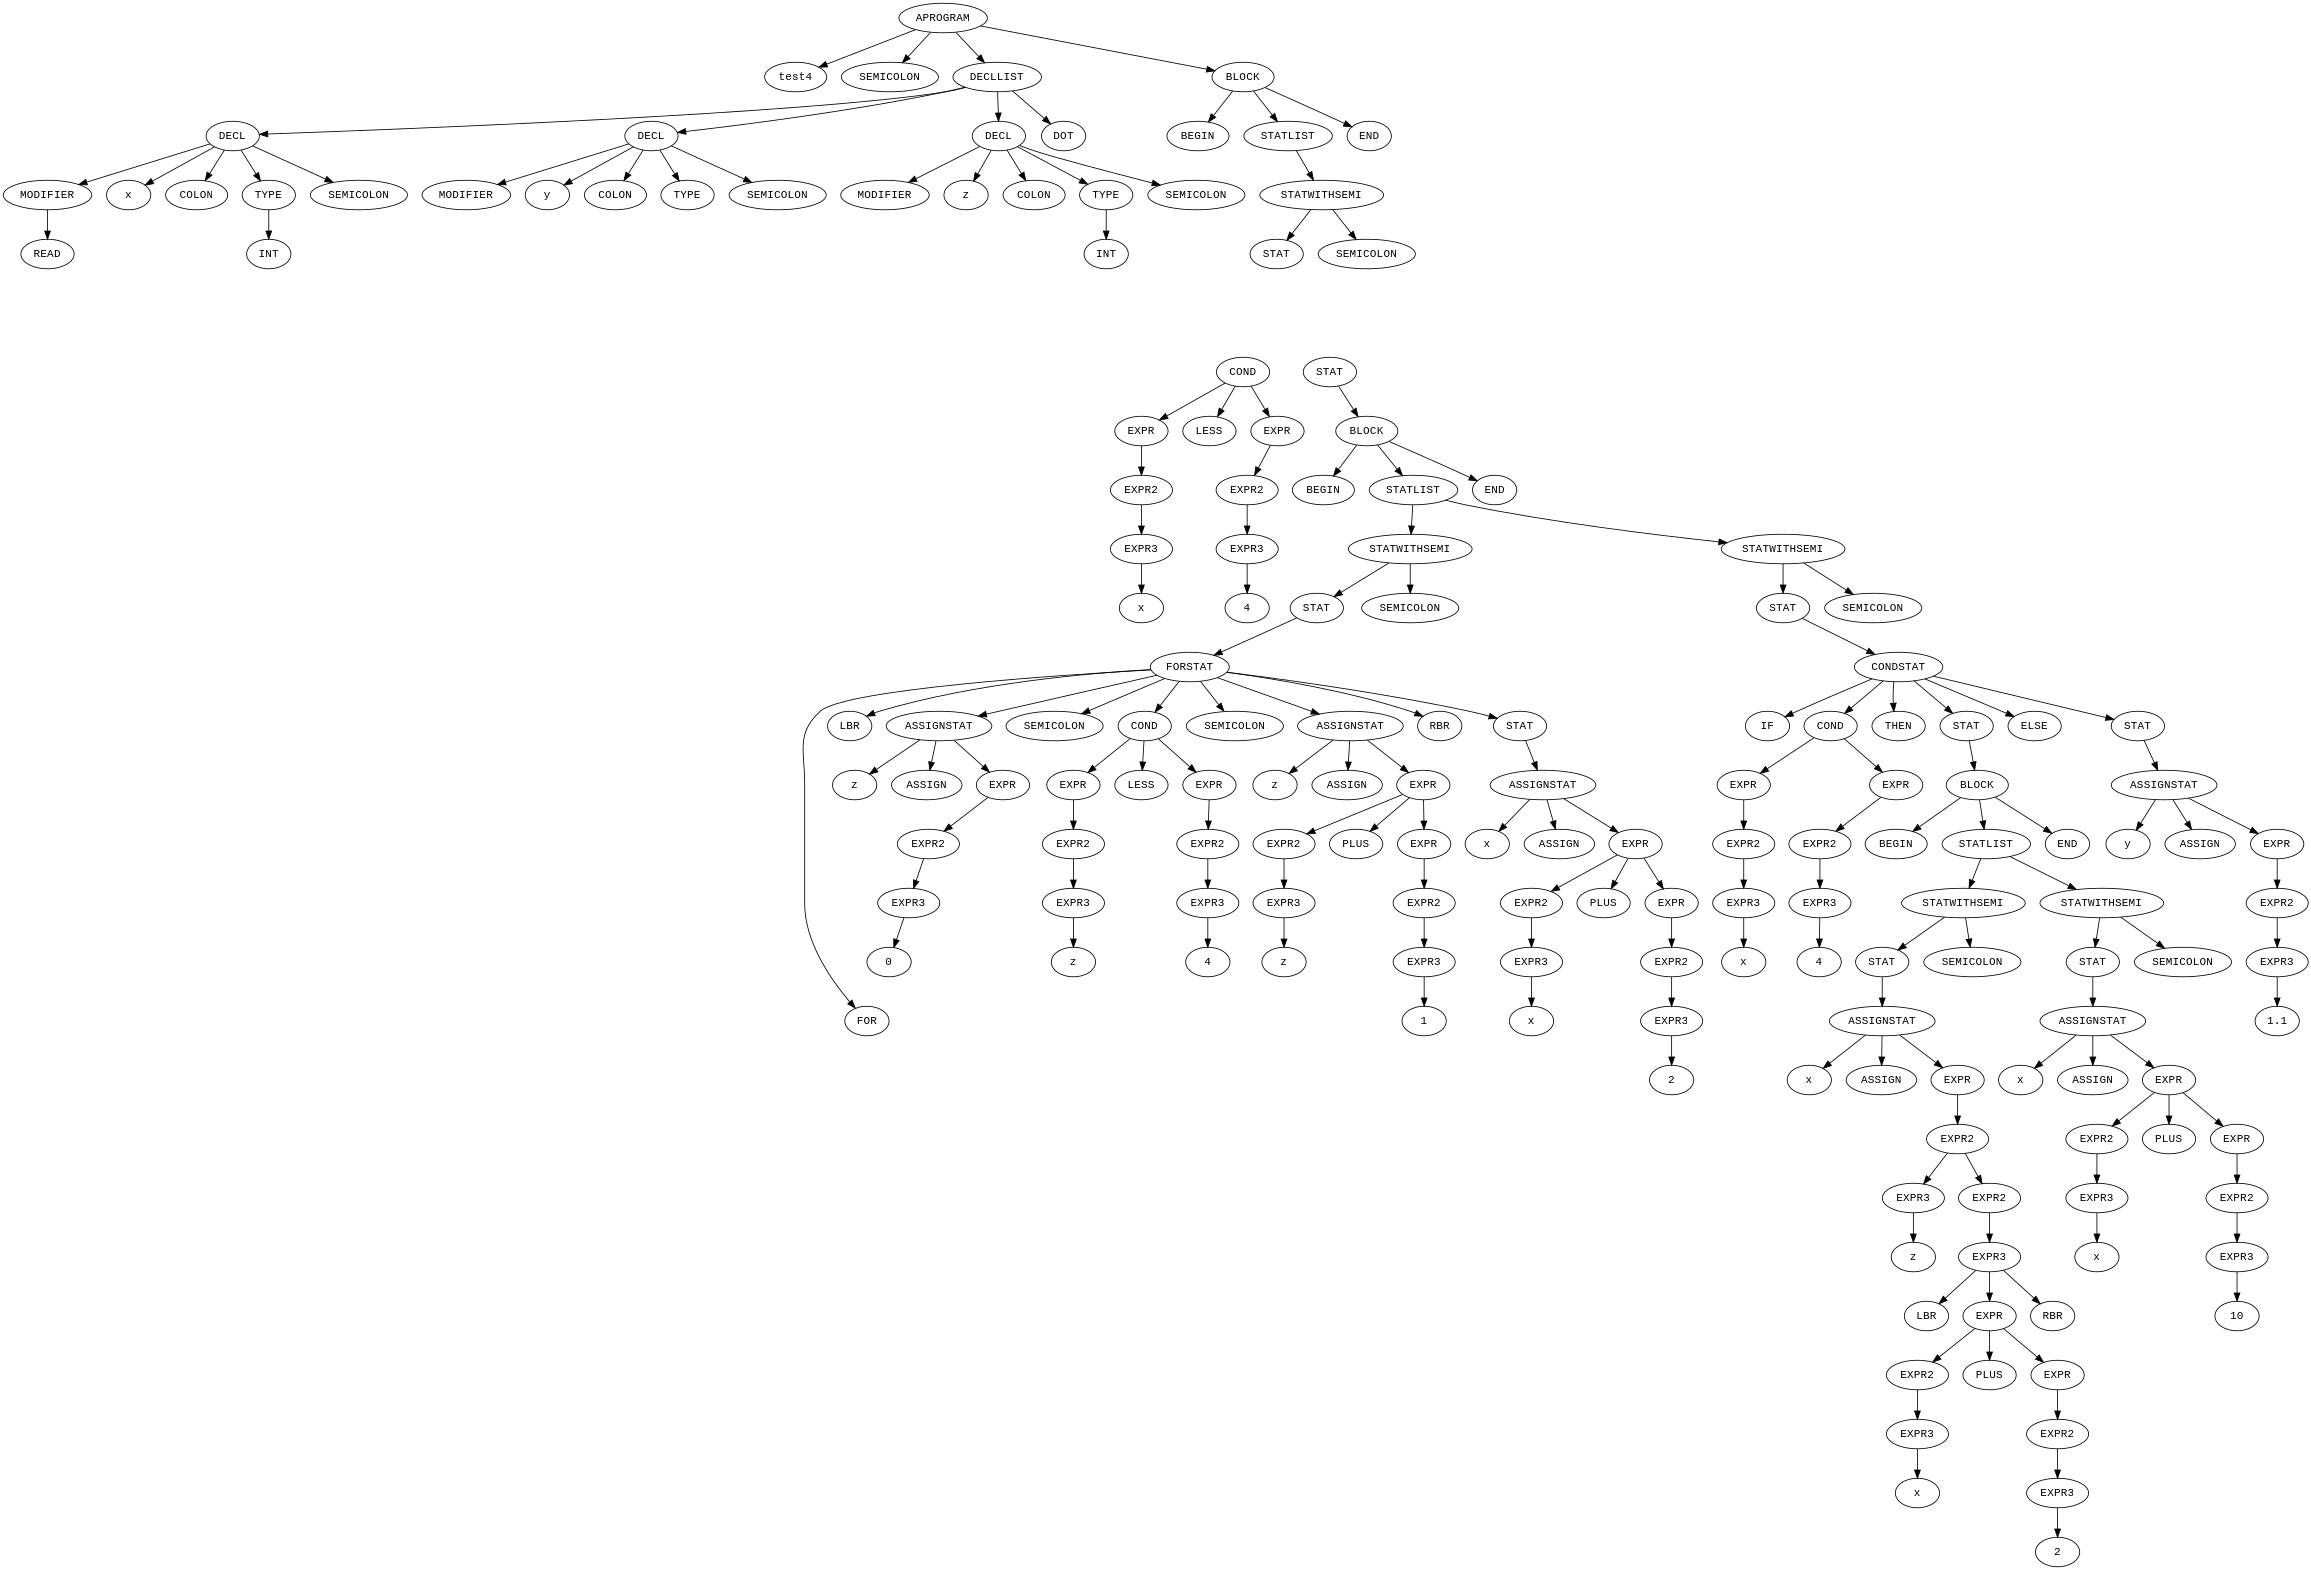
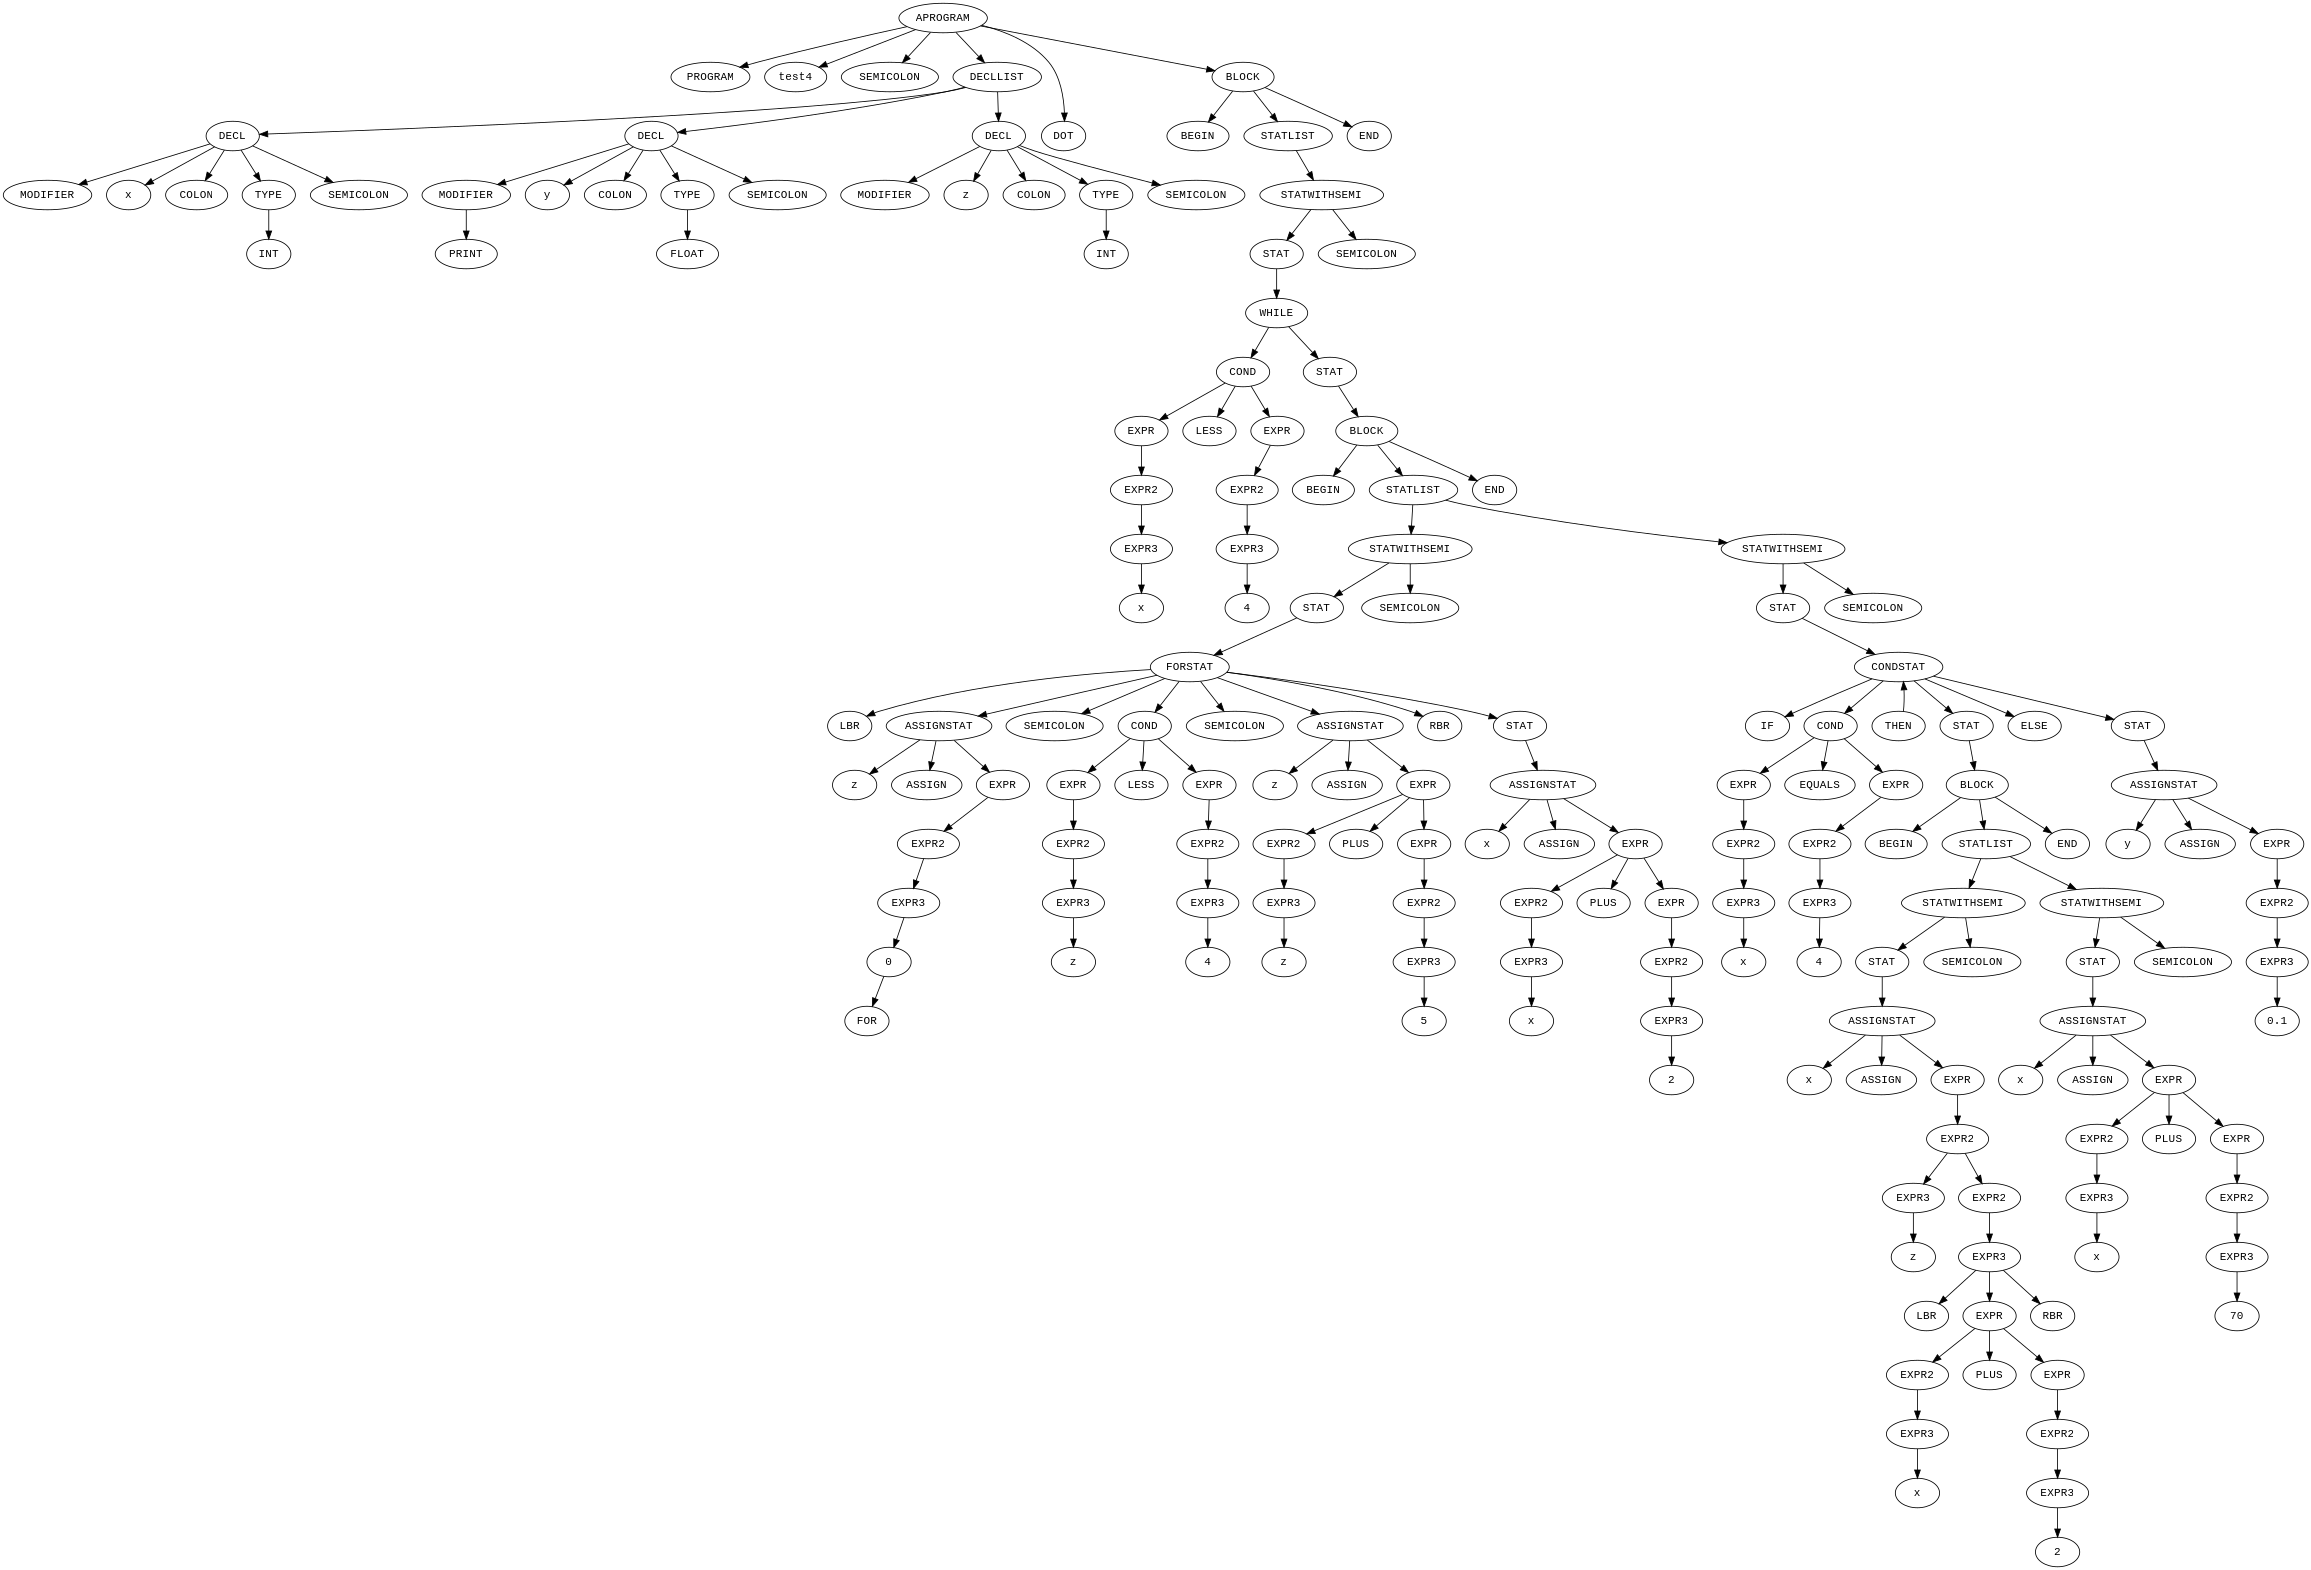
node "PROGRAM": added
edge "DECLLIST" -> "DOT": now "APROGRAM" -> "DOT"
node "READ": removed
node "PRINT": added
node "FLOAT": added
node "WHILE": added
edge "CONDSTAT" -> "THEN": reversed
edge "FORSTAT" -> "FOR": now "0" -> "FOR"
node "EQUALS": added
node "1": label "1" -> "5"
node "1.1": label "1.1" -> "0.1"
node "10": label "10" -> "70"
